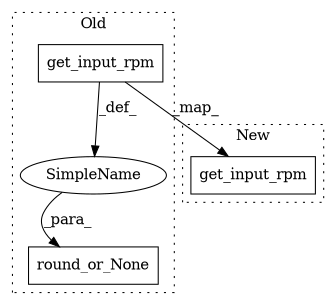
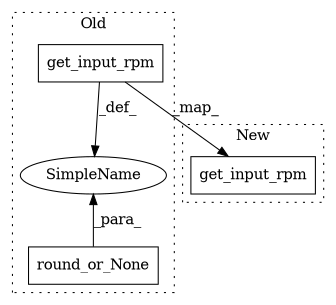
edge "SimpleName" -> "round_or_None": reversed
